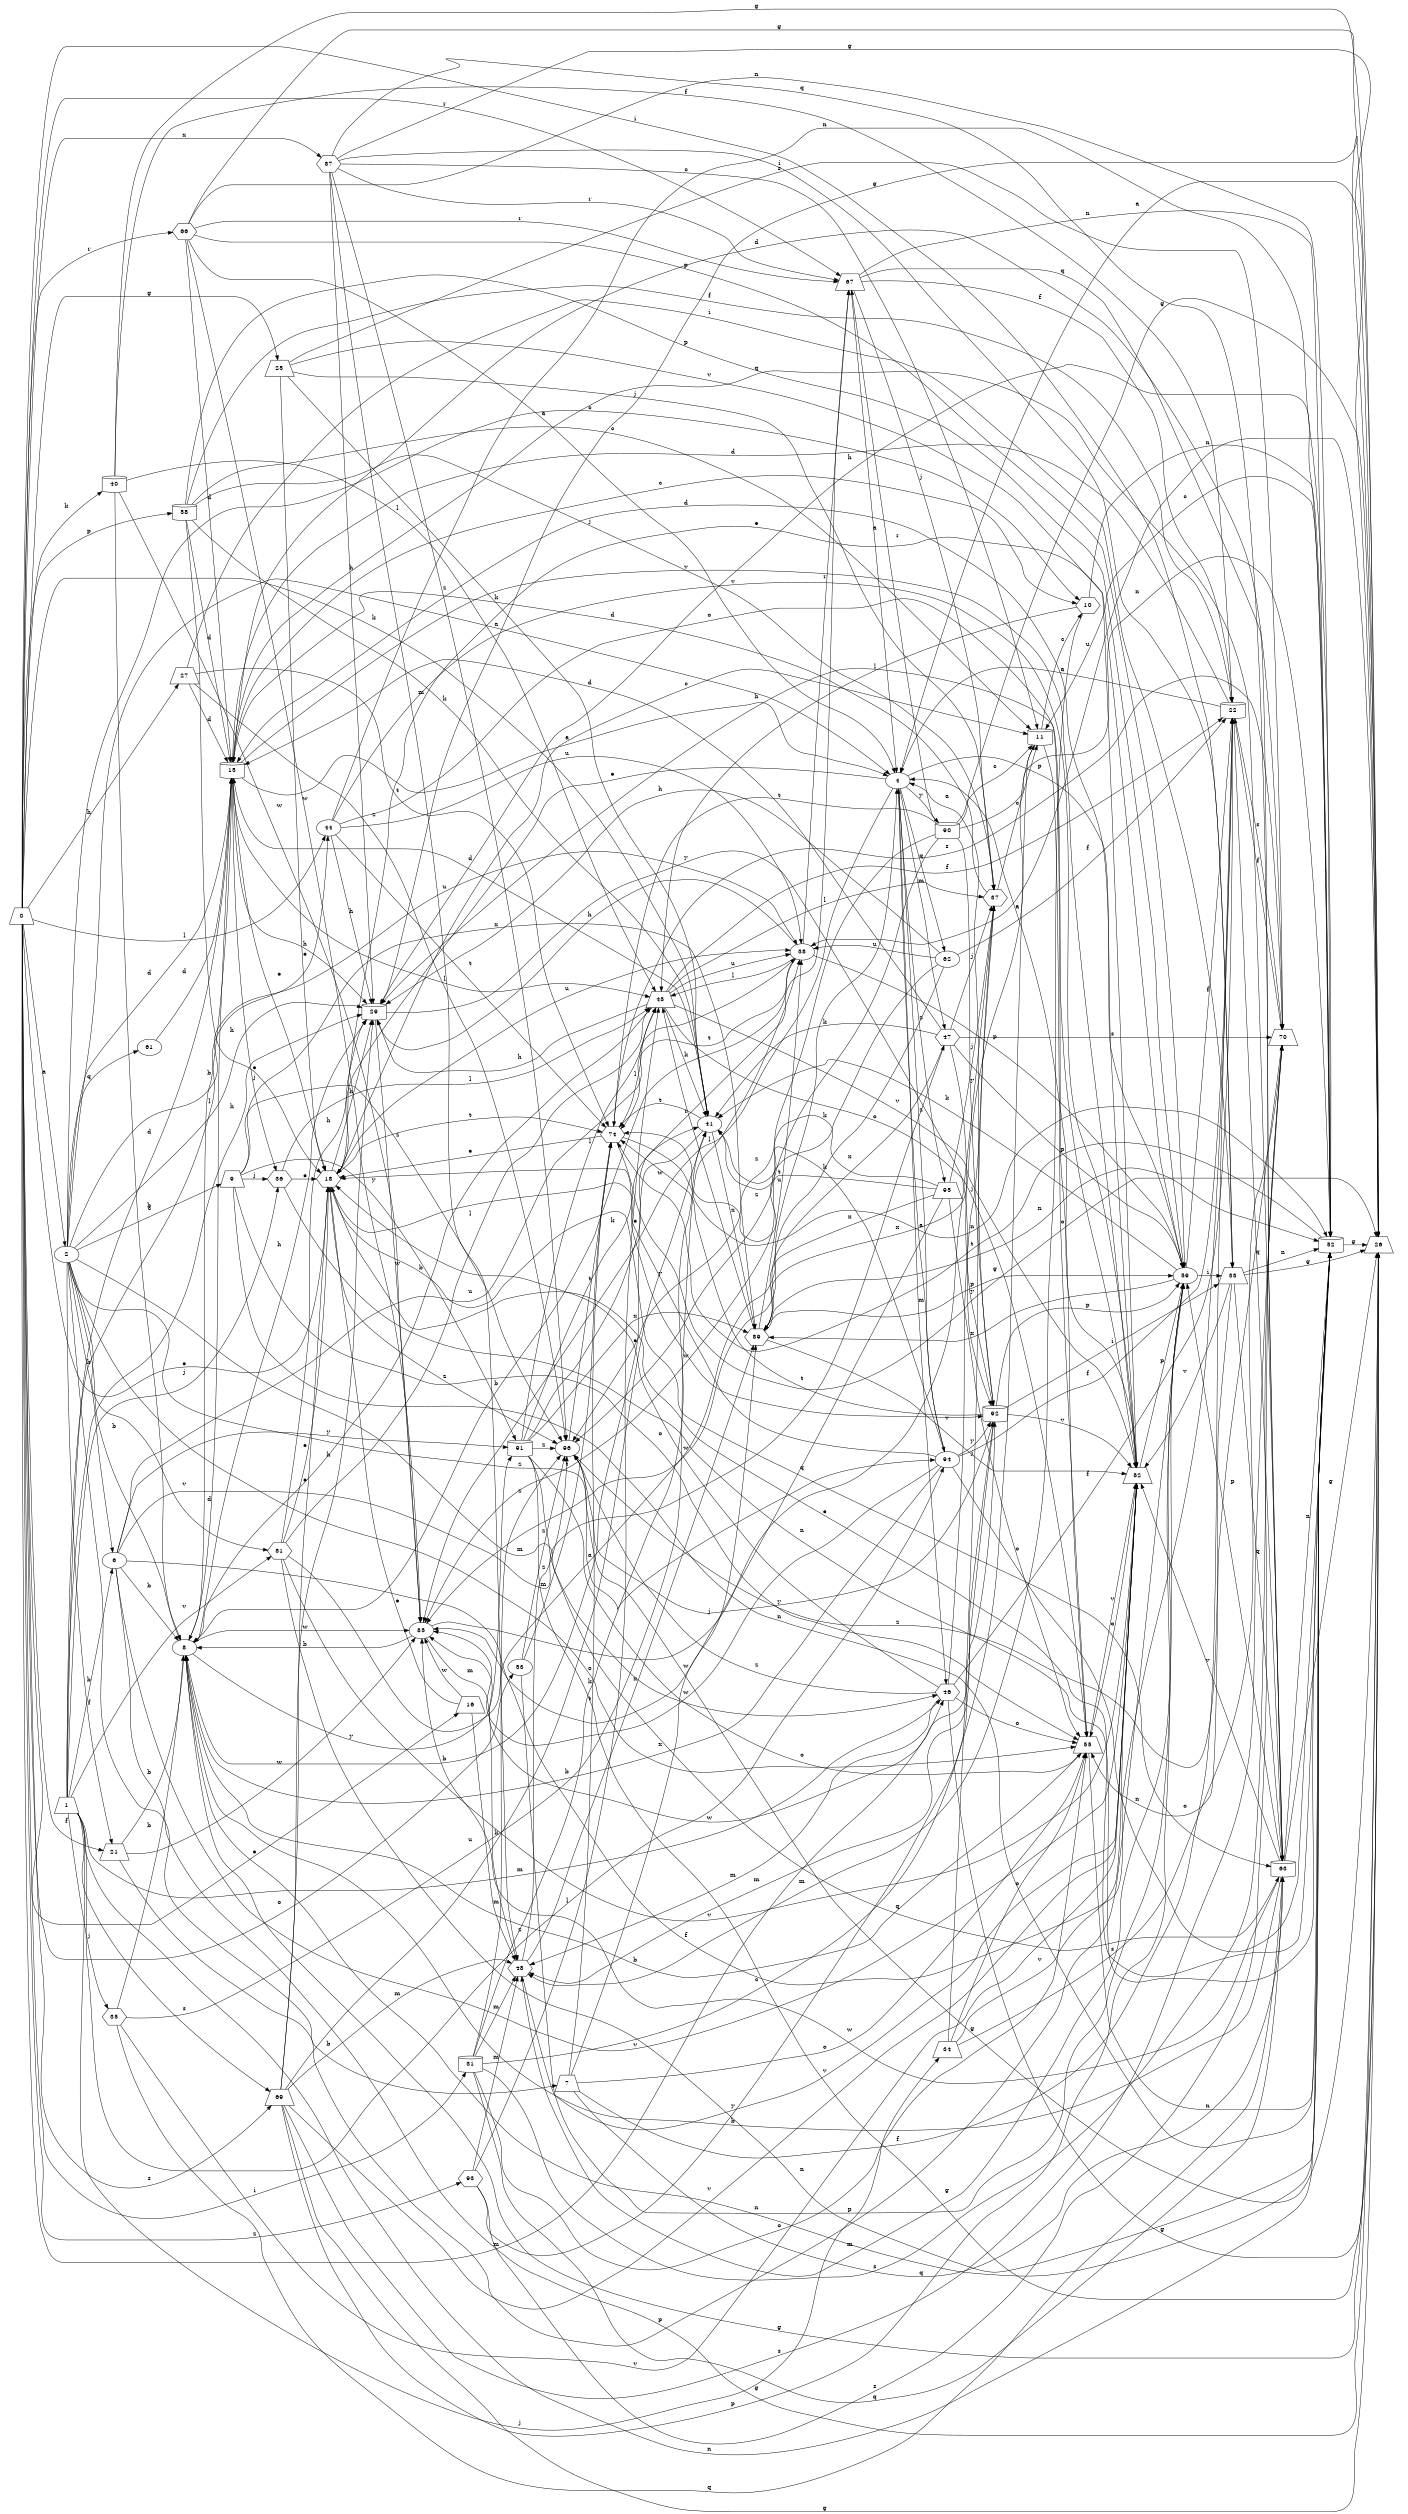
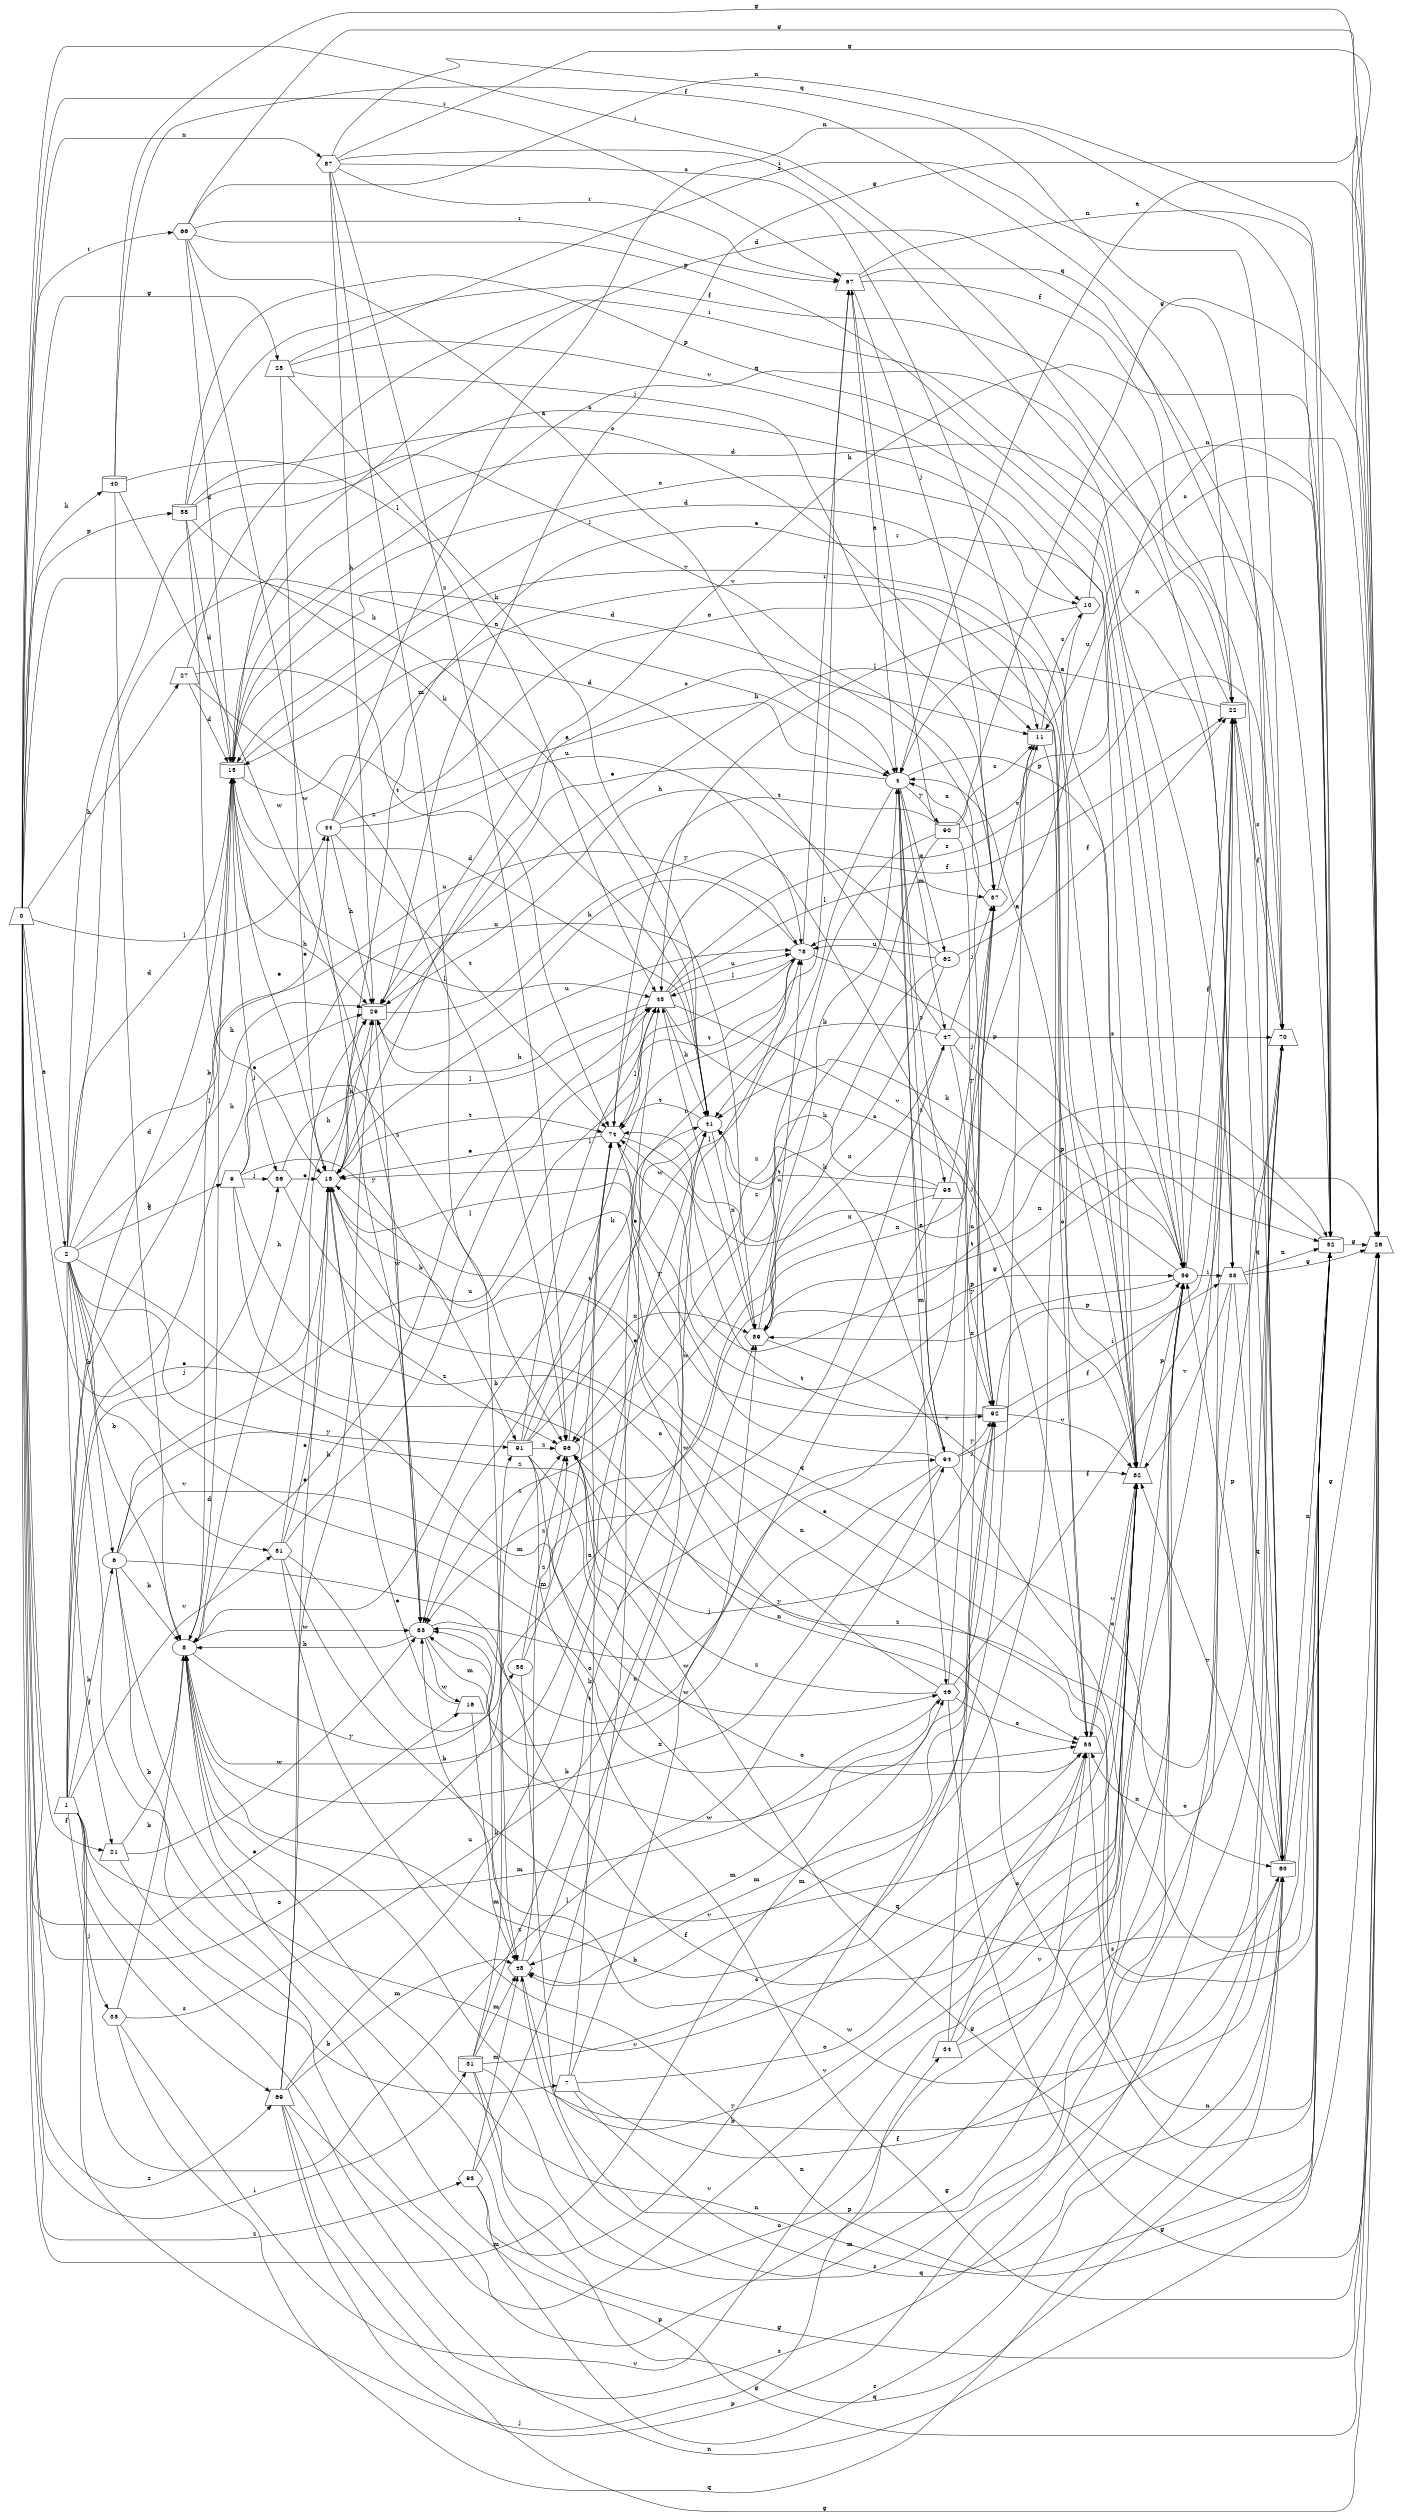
node "38": label "38" -> "78"
node "61": removed
edge "95" -> "55": removed, label "o"
edge "16" -> "85": reversed
